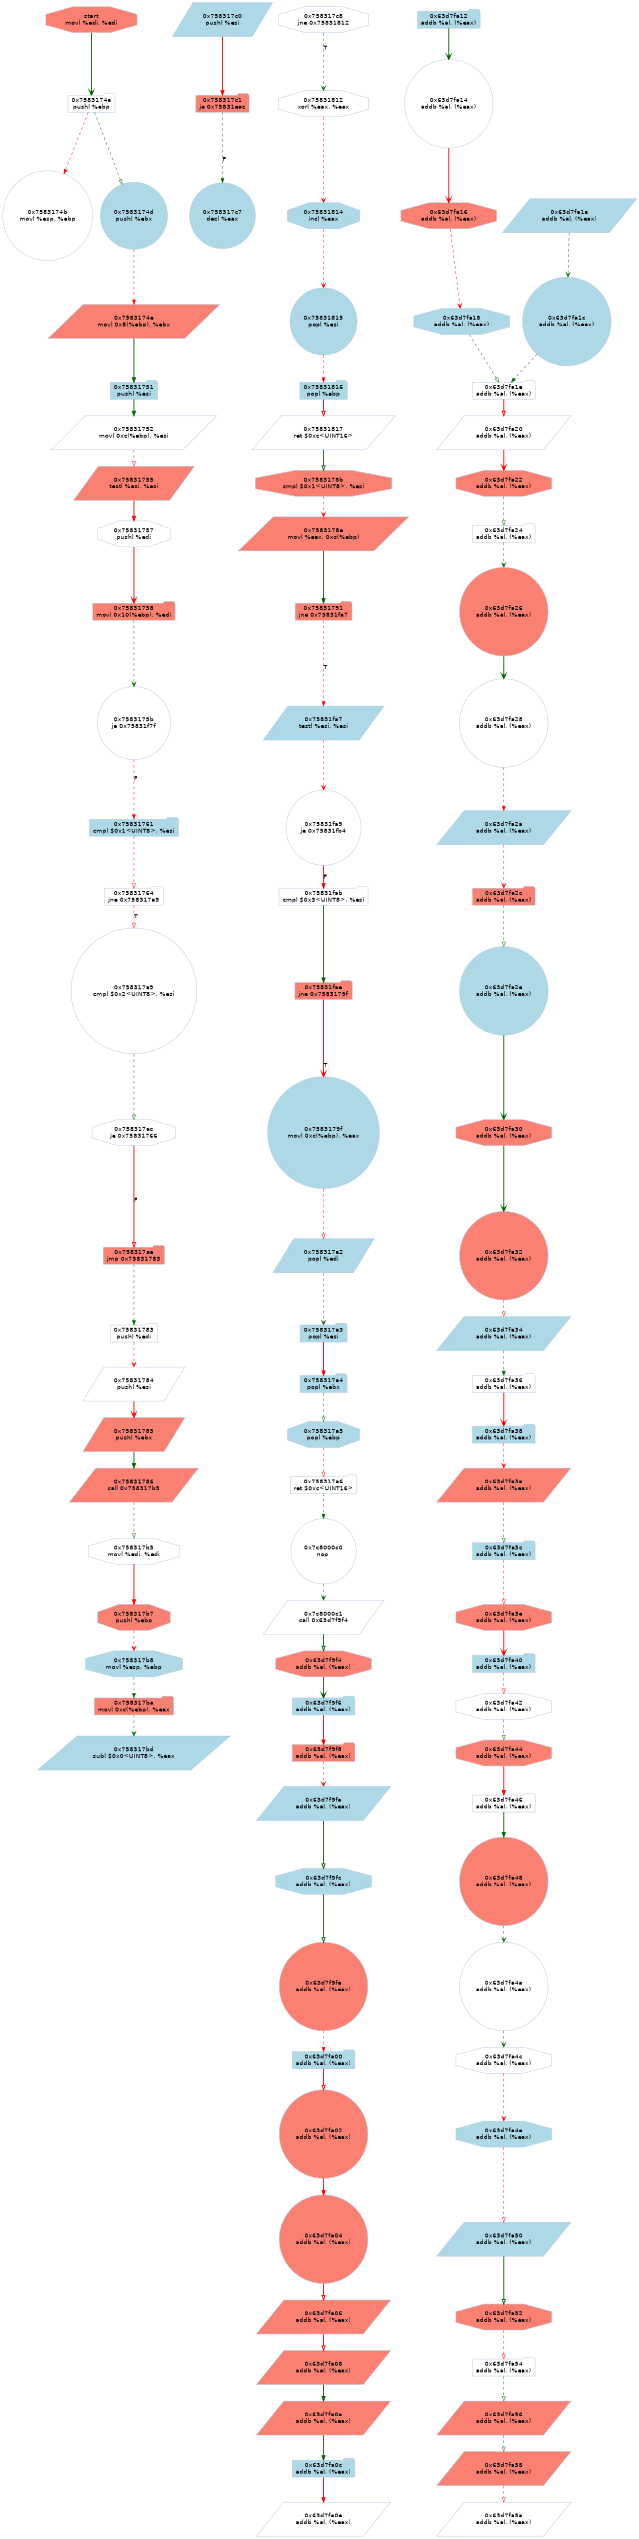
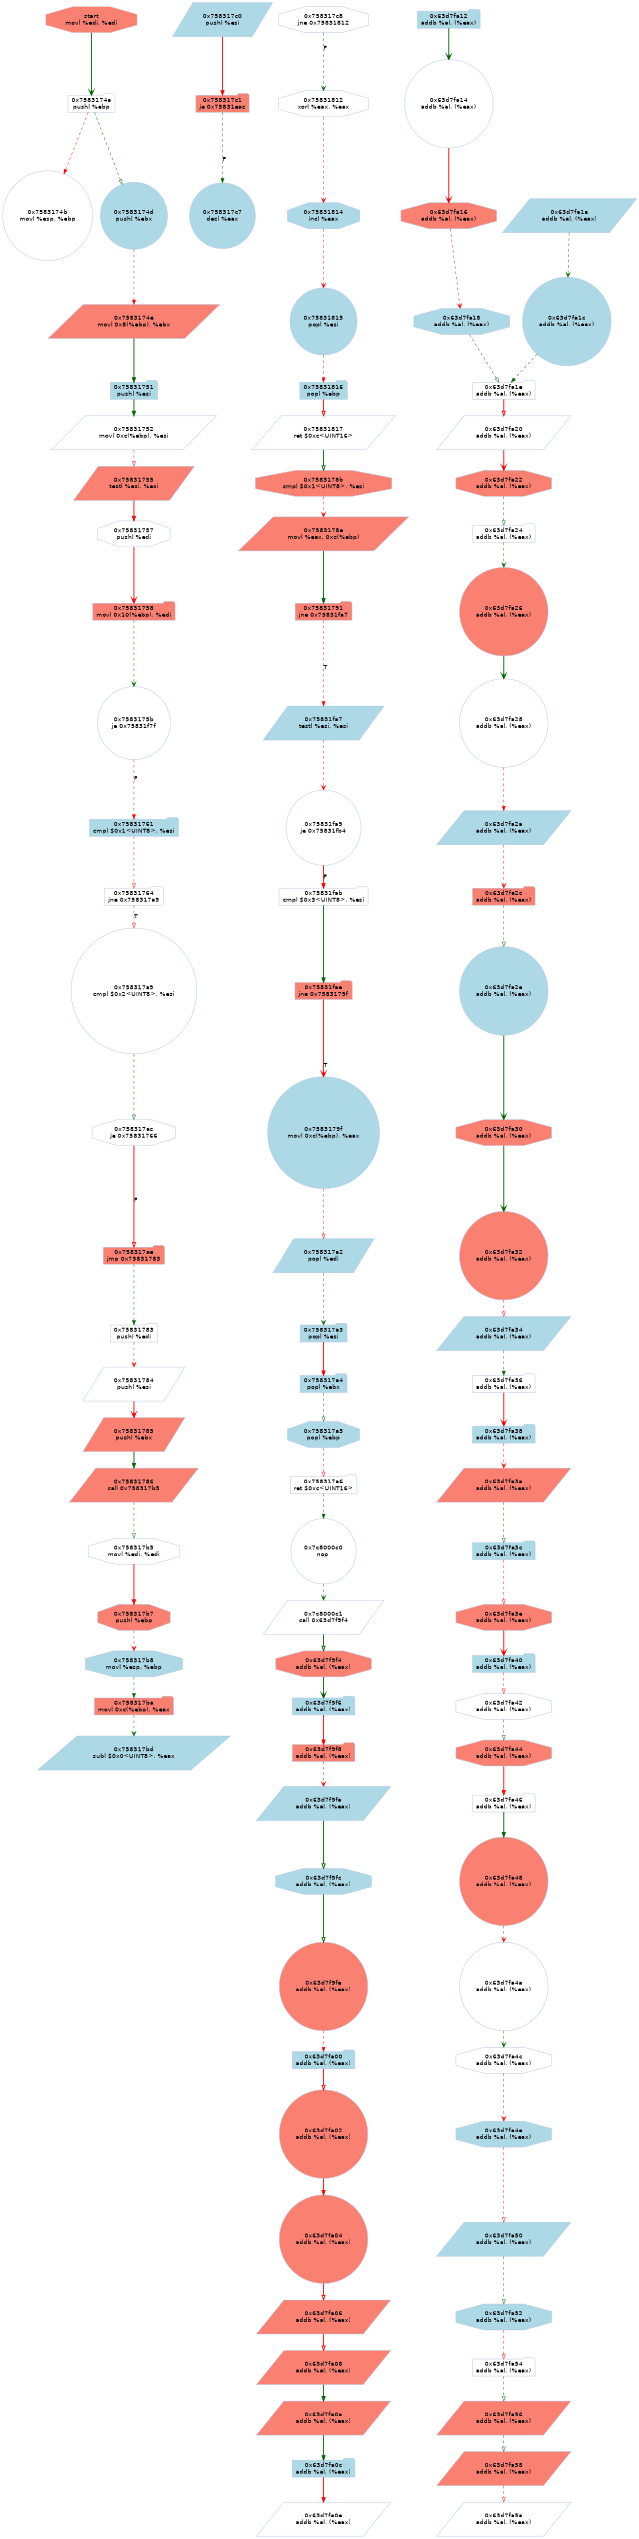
edge "0x758317c8 jne 0x75831812" -> "0x75831812 xorl %eax, %eax": label "T" -> "F"
edge "0x63d7fa48 addb %al, (%eax)" -> "0x63d7fa4a addb %al, (%eax)": color darkgreen -> red
edge "0x63d7fa50 addb %al, (%eax)" -> "0x63d7fa52 addb %al, (%eax)": style bold -> dashed
node "0x63d7fa52 addb %al, (%eax)": fillcolor salmon -> lightblue
